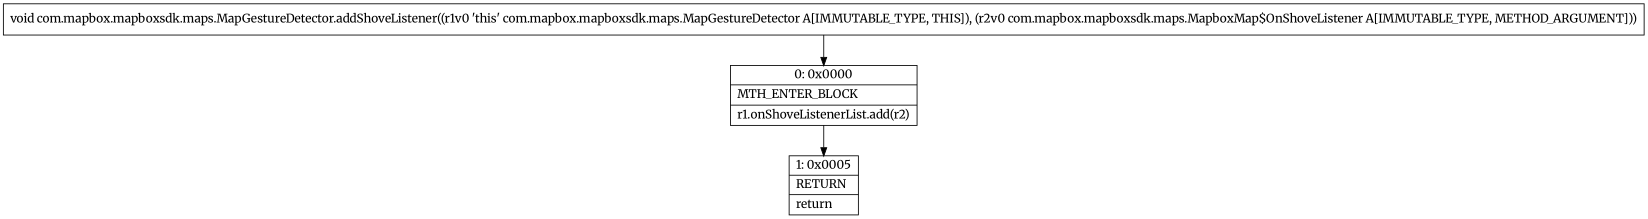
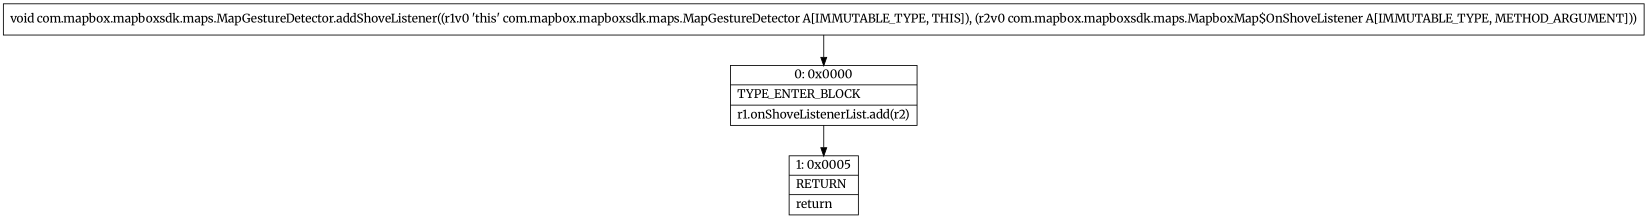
node "0: 0x0000": text "MTH_ENTER_BLOCK" -> "TYPE_ENTER_BLOCK"
